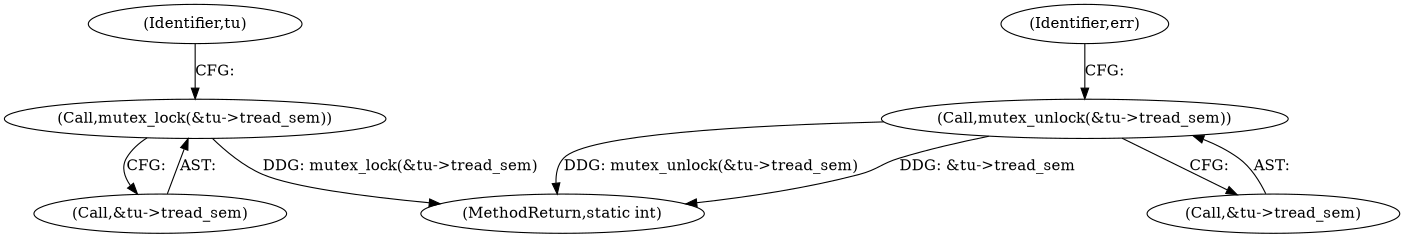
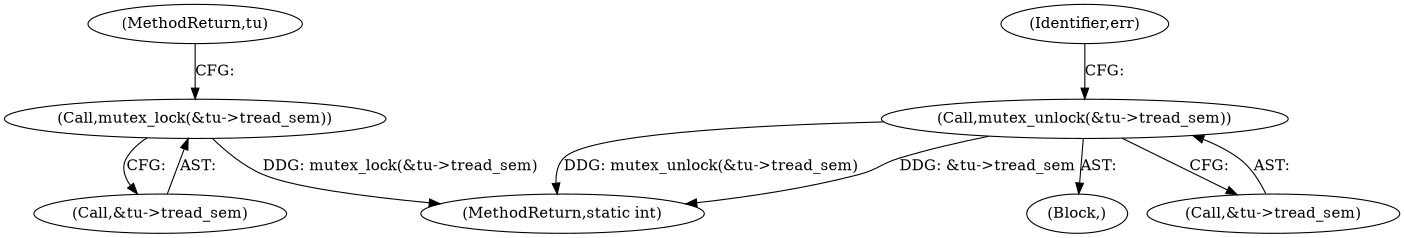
node "(Identifier,tu)": label "(Identifier,tu)" -> "(MethodReturn,tu)"
node "(Block,)": added
